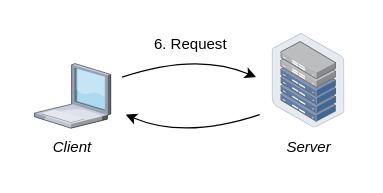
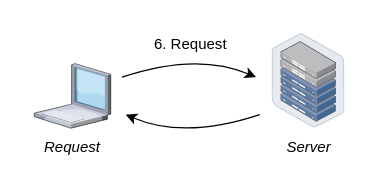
node "Client": label "Client" -> "Request"
